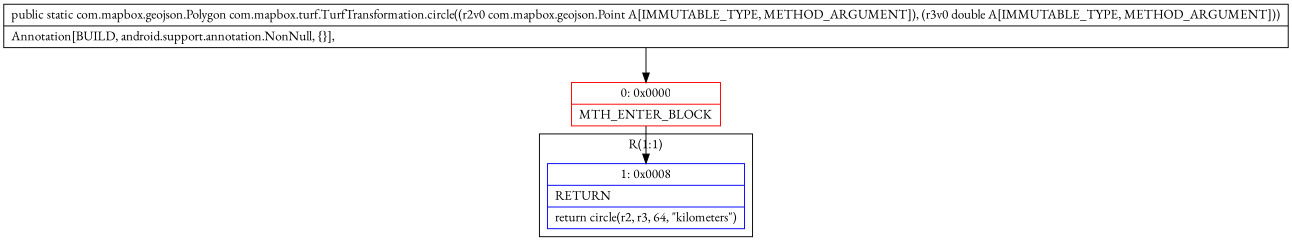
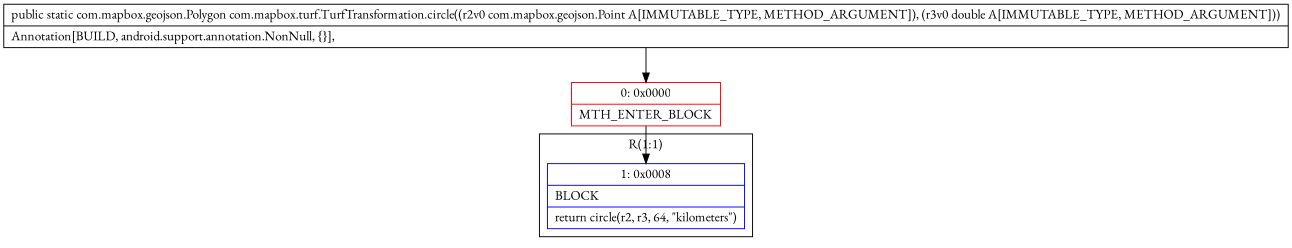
node "1: 0x0008": text "RETURN" -> "BLOCK"
